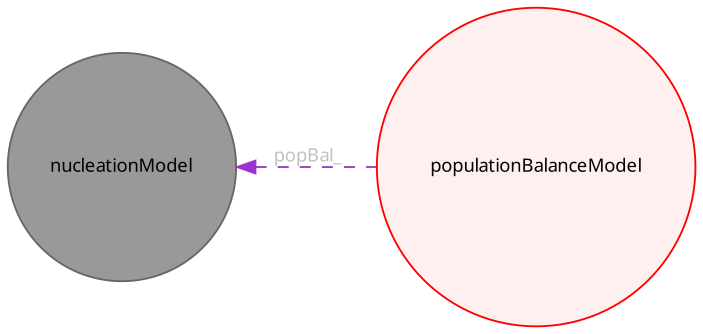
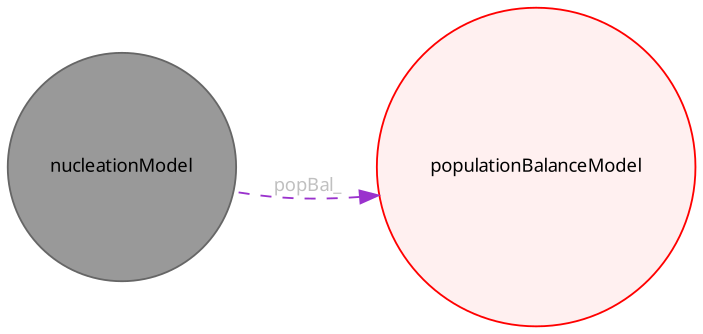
edge "populationBalanceModel" -> "nucleationModel": reversed
